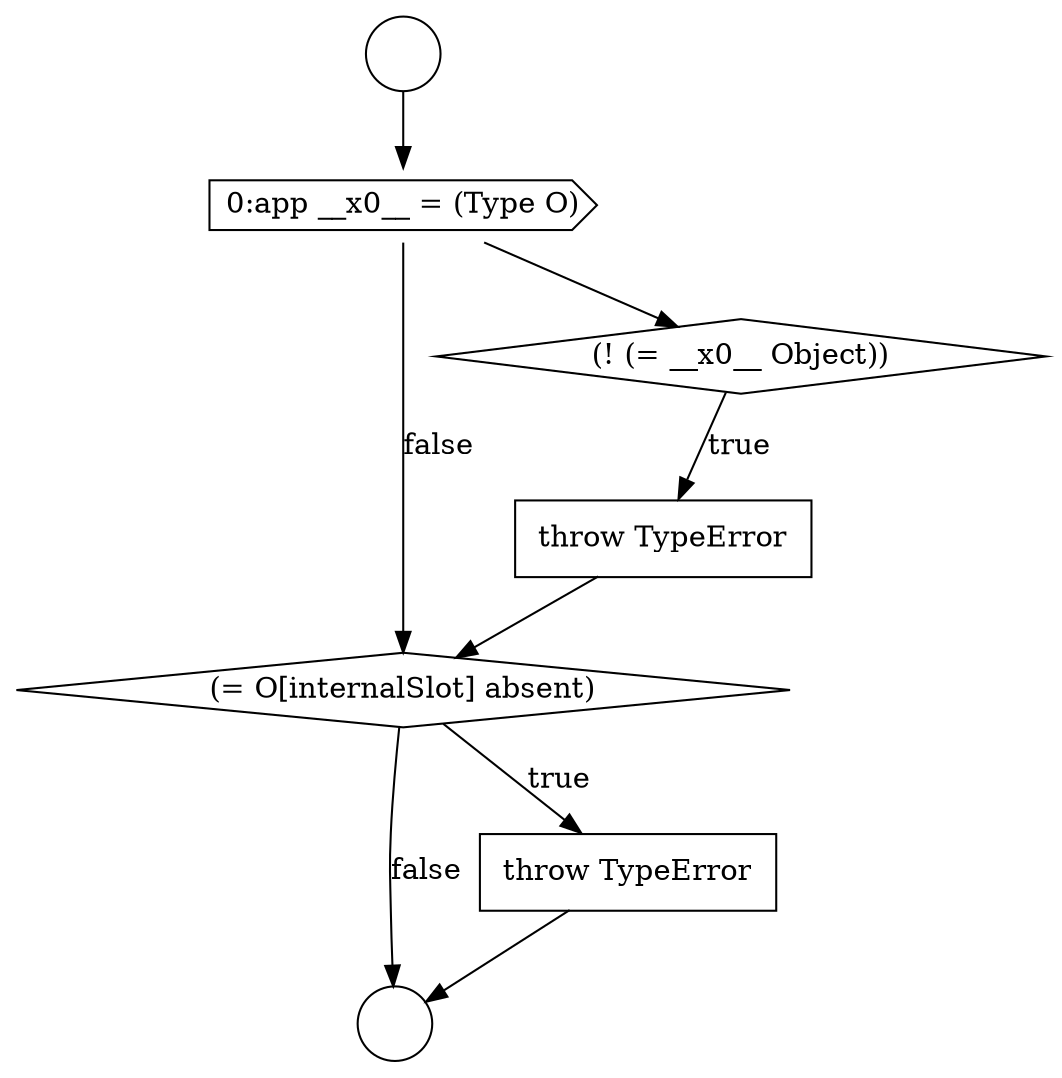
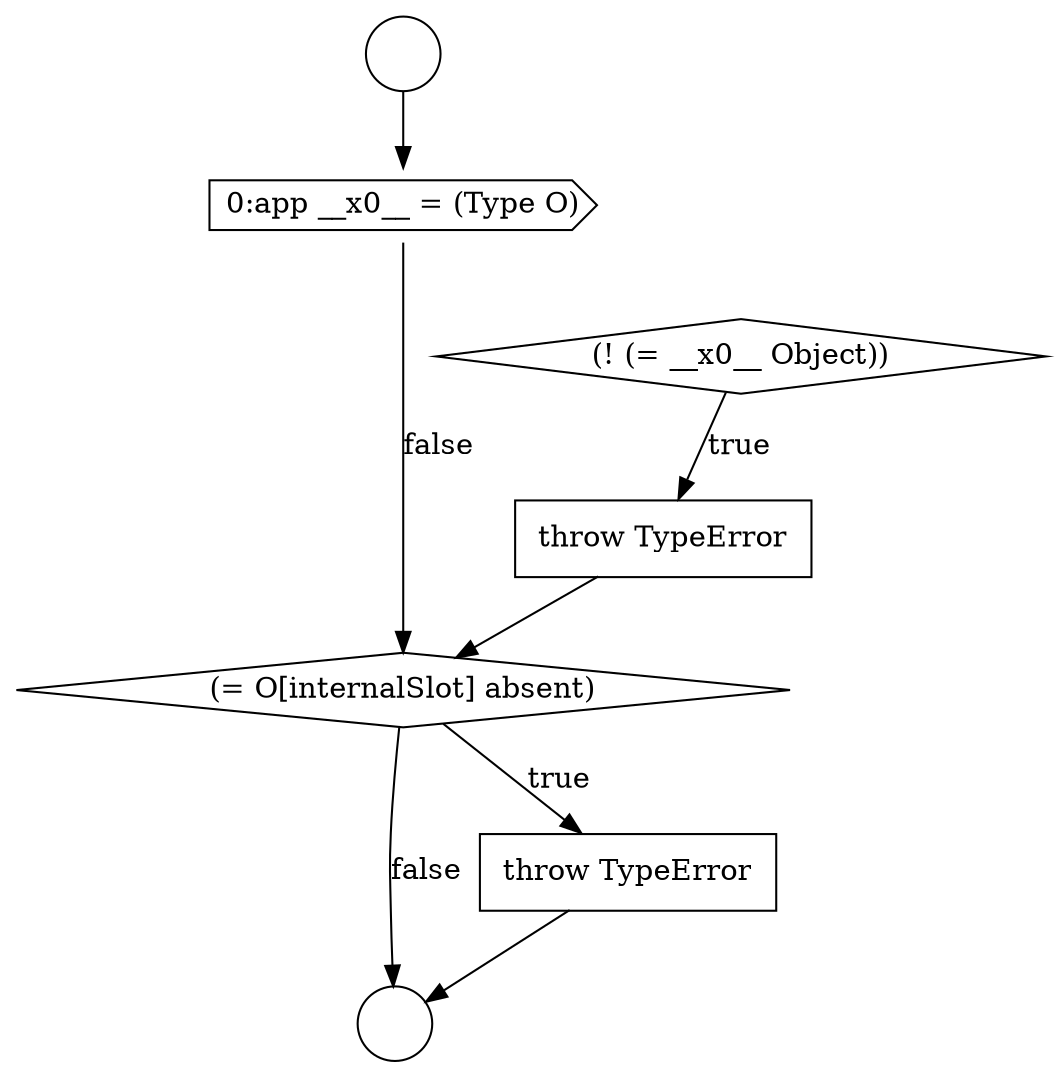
edge "0:app __x0__ = (Type O)" -> "(! (= __x0__ Object))": removed
